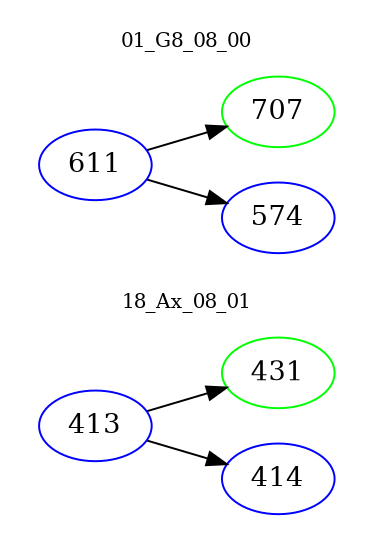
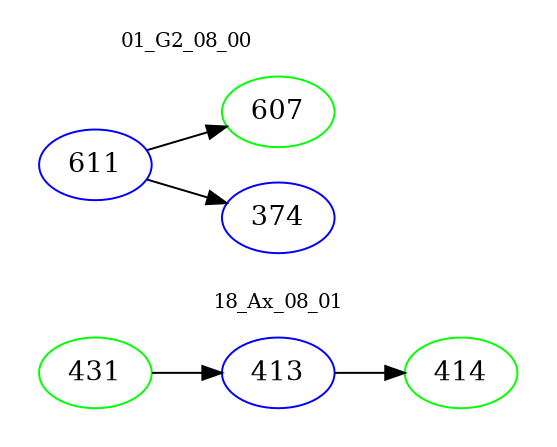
cluster "01_G8_08_00": label "01_G8_08_00" -> "01_G2_08_00"
node "707": label "707" -> "607"
node "574": label "574" -> "374"
edge "413" -> "431": reversed
node "414": color blue -> green
